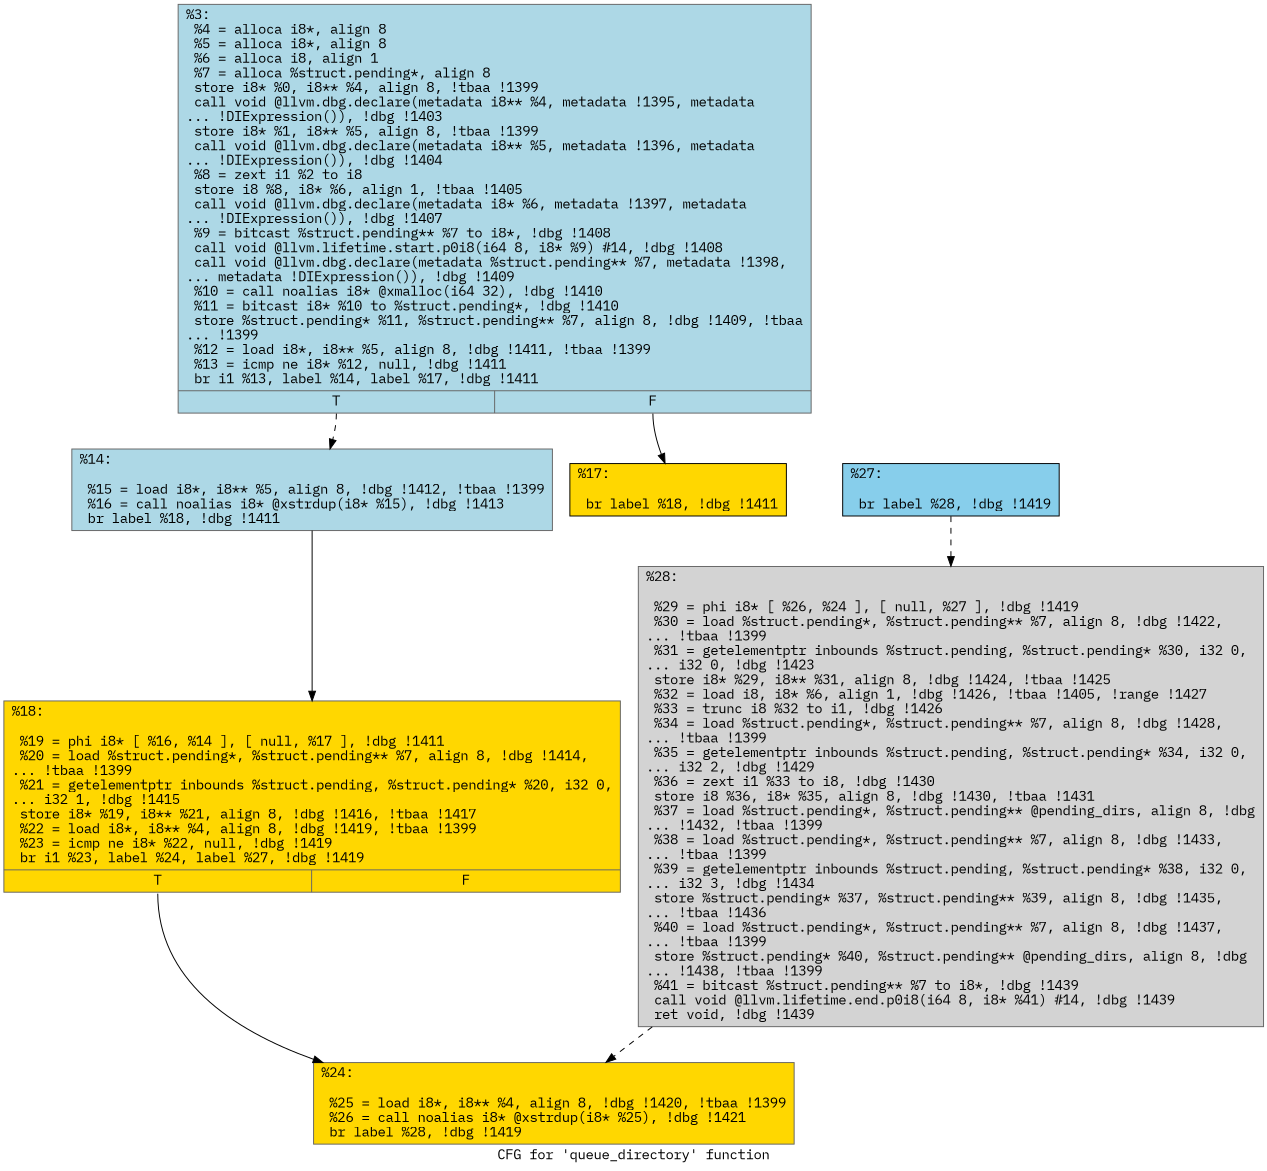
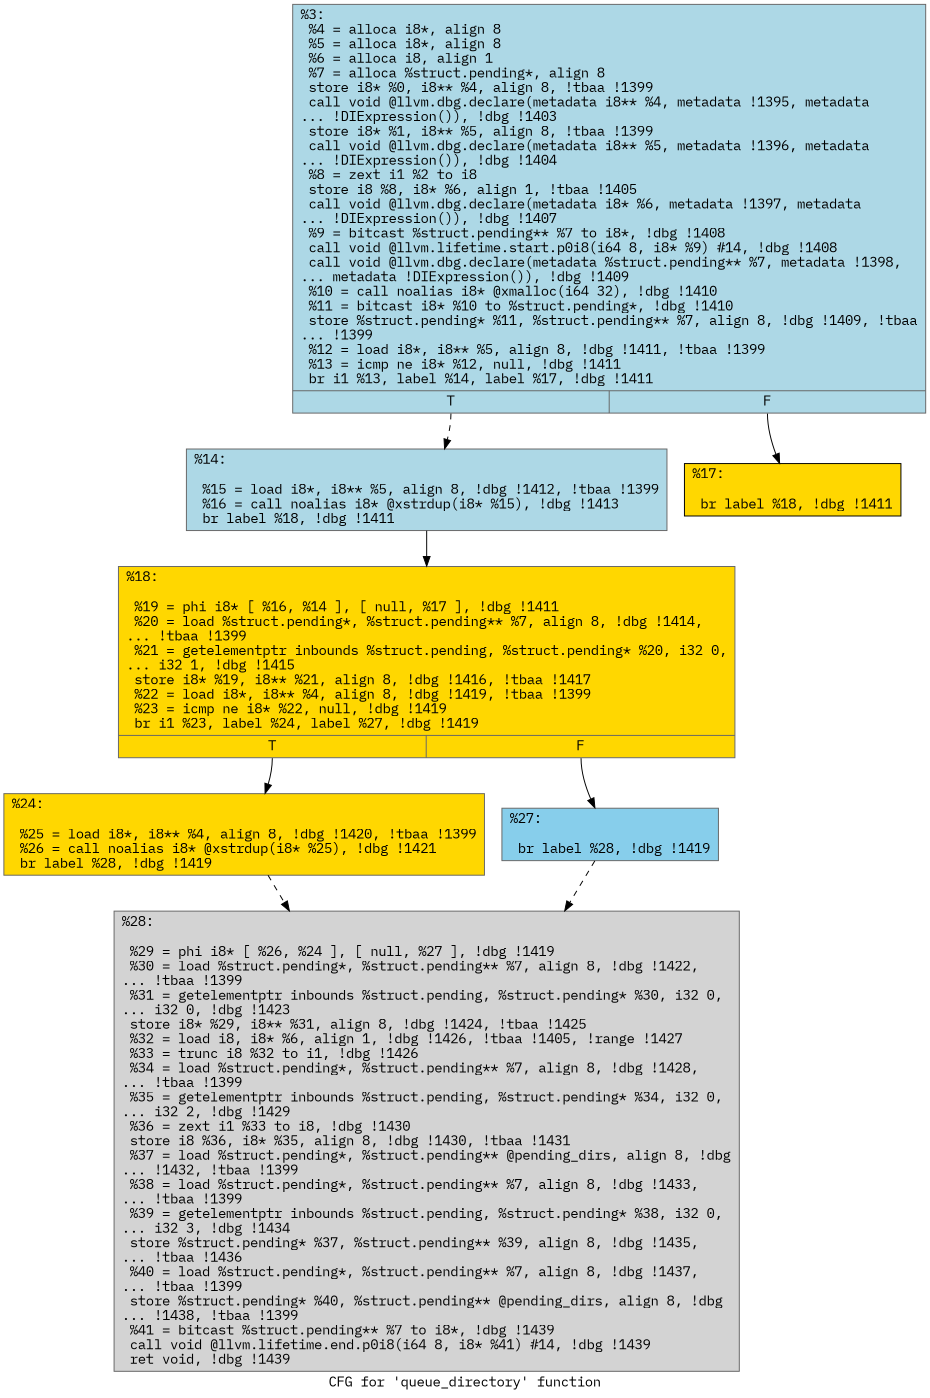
node "%27:": color black -> gray40
edge "%18:" -> "%27:": added
edge "%28:" -> "%24:": reversed
